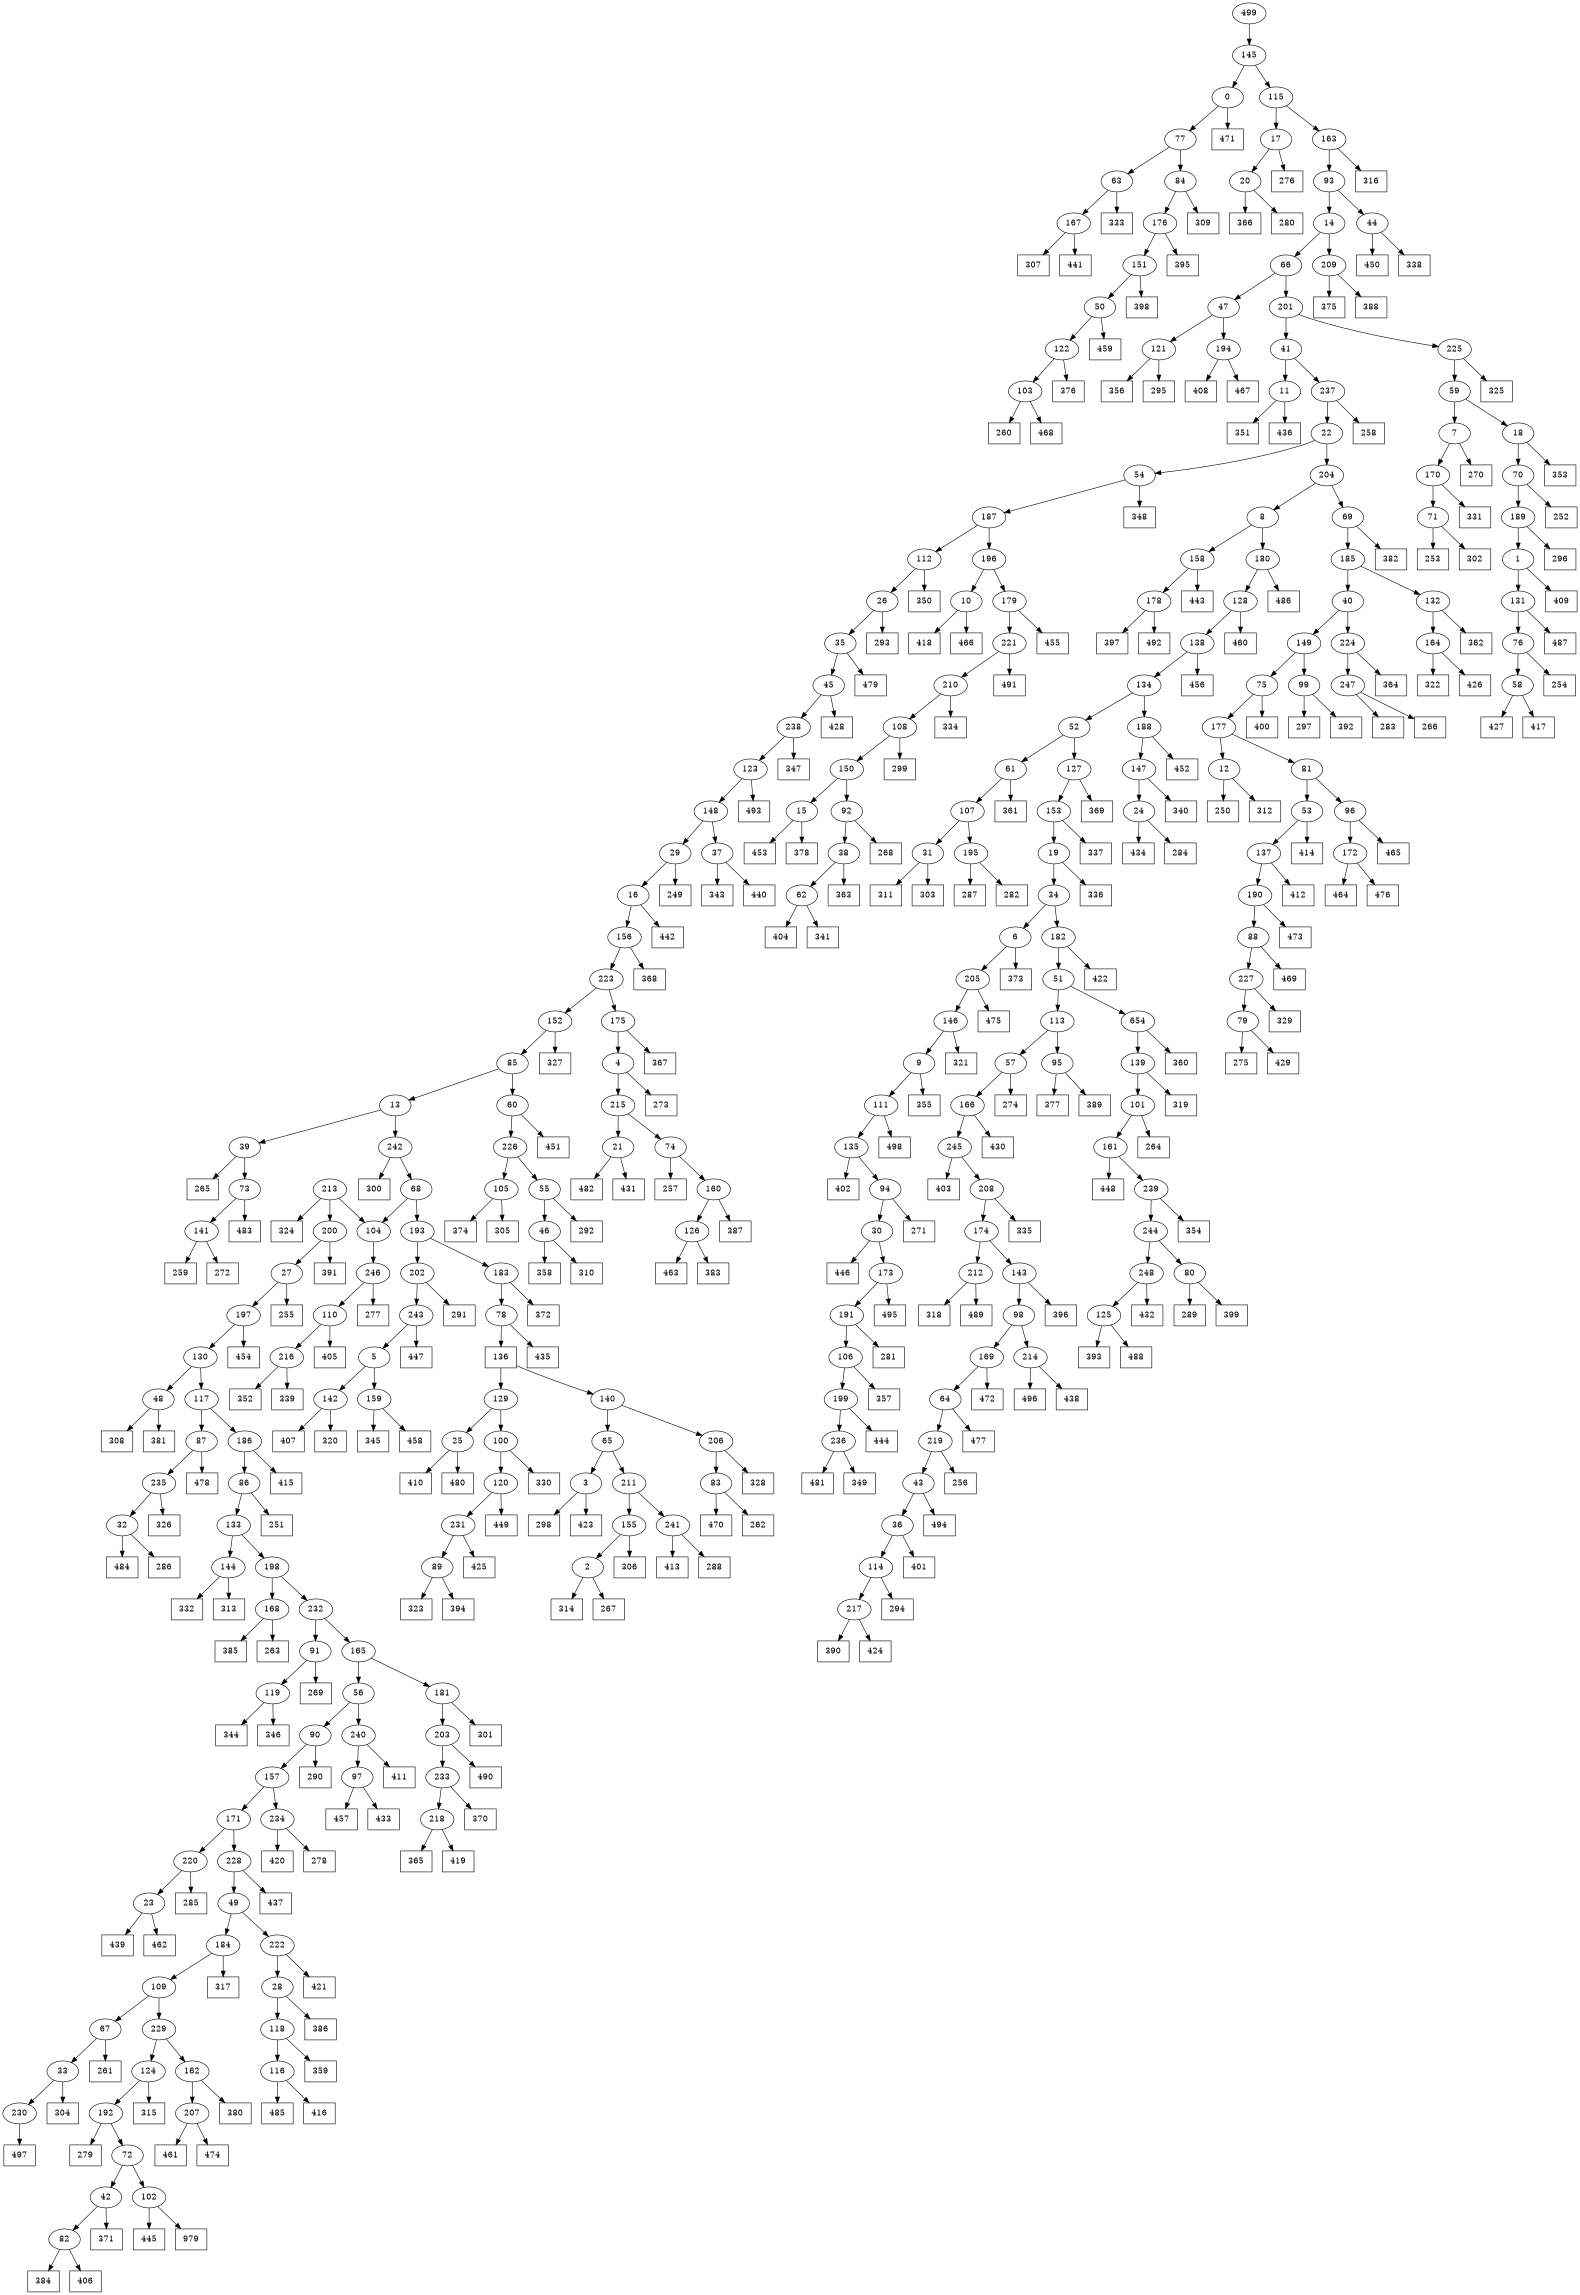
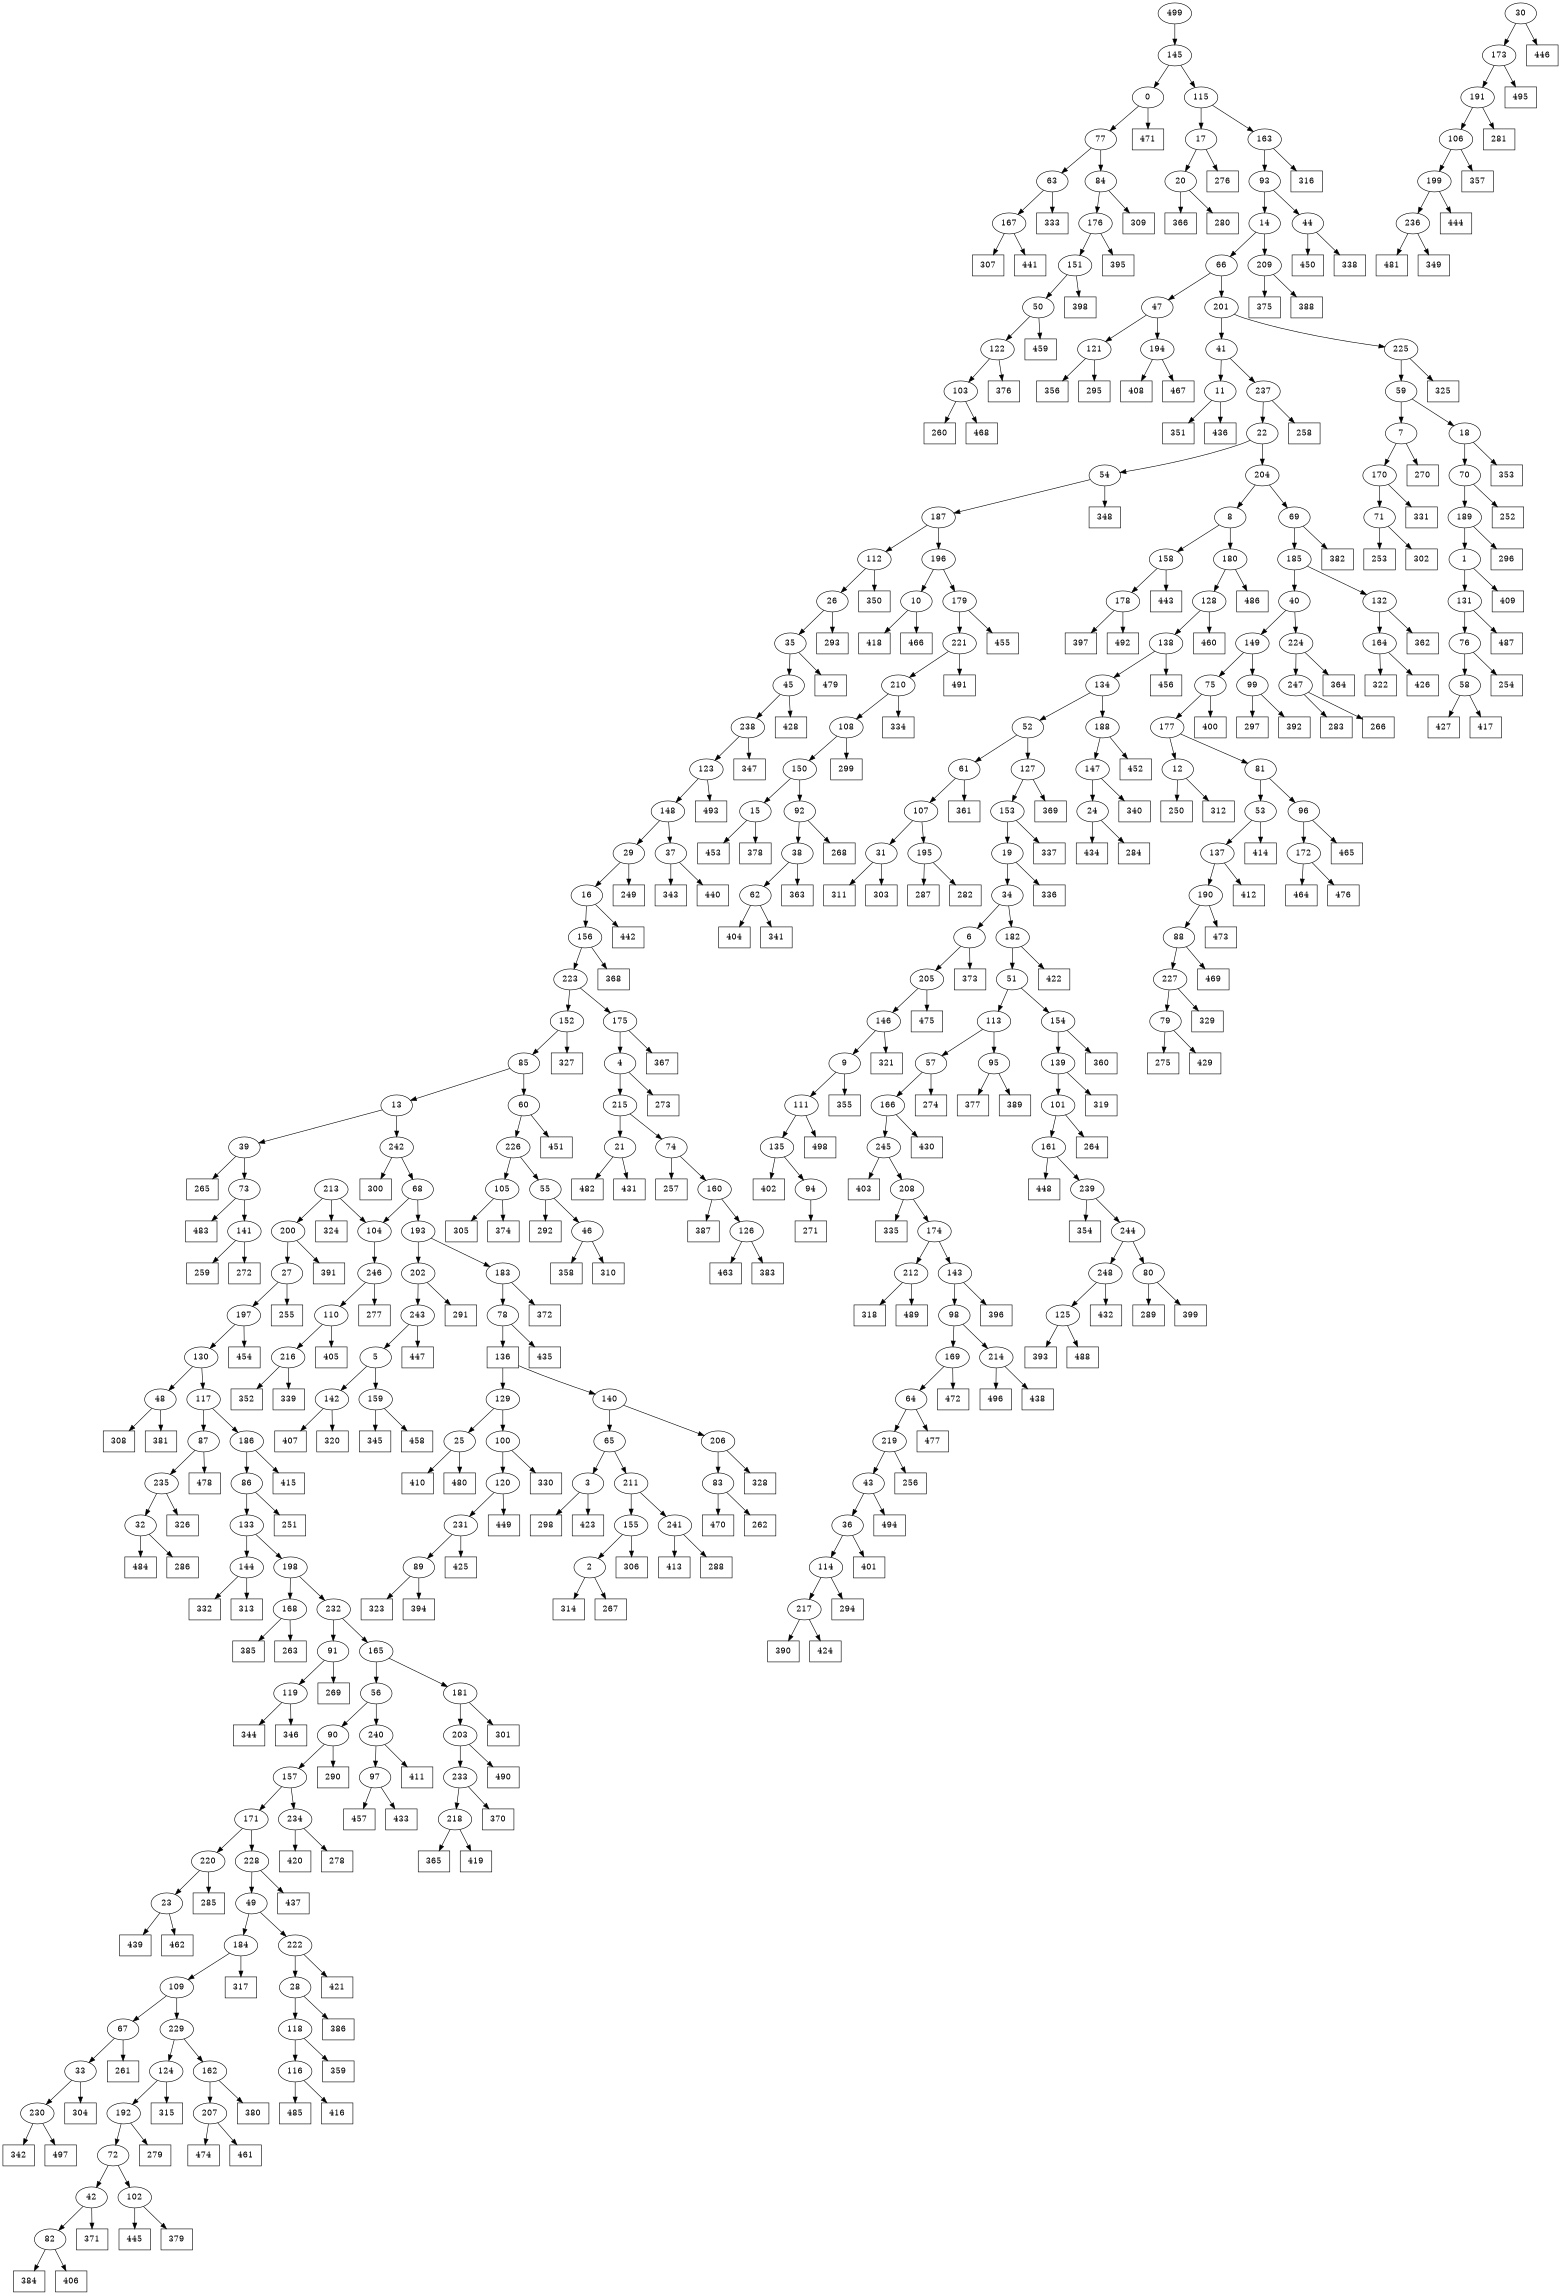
node "654": label "654" -> "154"
edge "94" -> "30": removed
node "342": added
node "979": label "979" -> "379"
